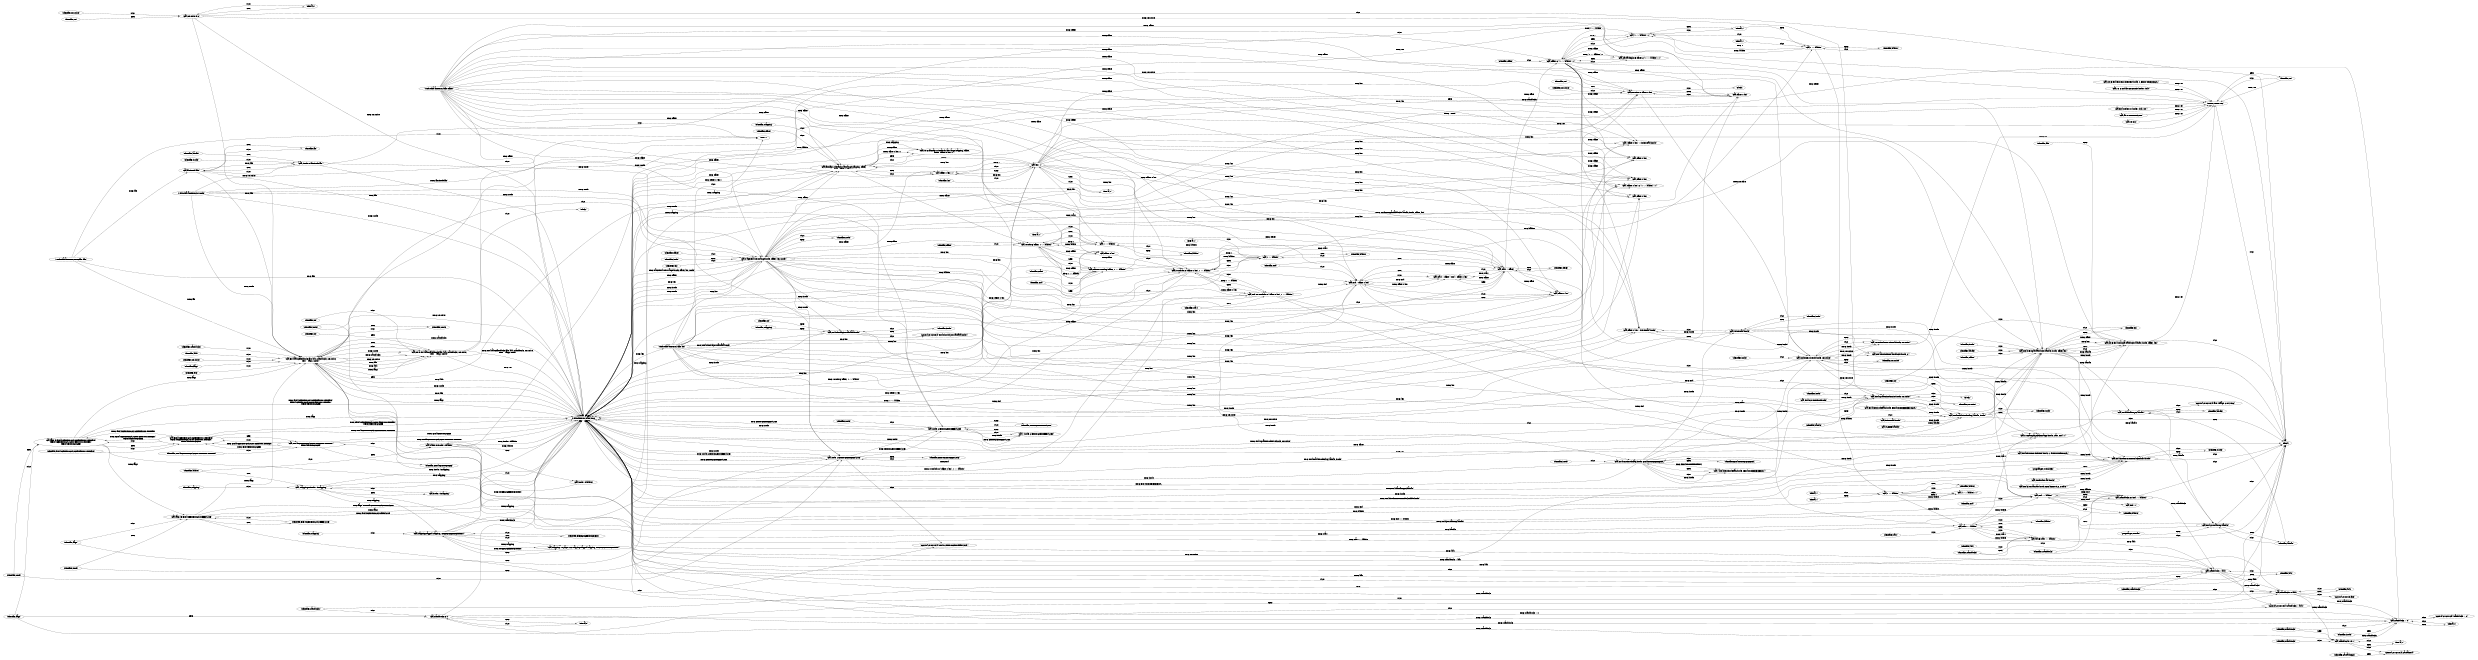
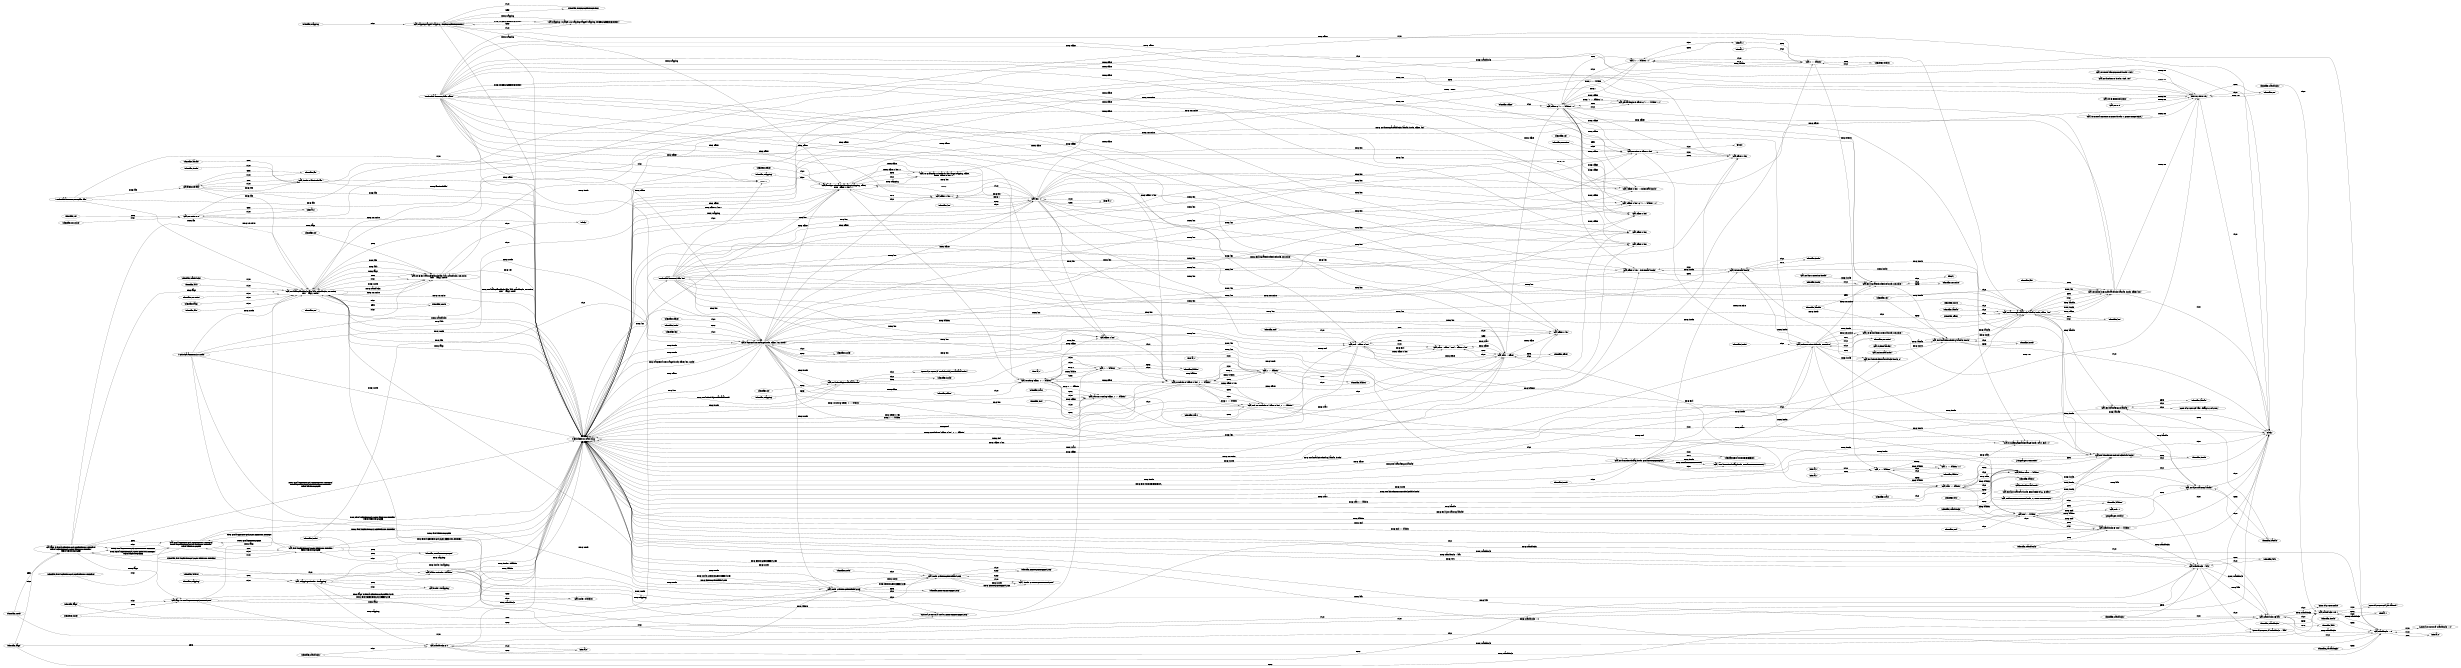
node "(Call,file = -EOPNOTSUPP)": label "(Call,file = -EOPNOTSUPP)" -> "(Call,ret = -EOPNOTSUPP)"
edge "(Call,trace_ext4_zero_range(inode, offset, len, mode))" -> "(Call,len - 1)": added, label "DDG: len"
node "(Call,inode_newsize_ok(inode, new_size))": label "(Call,inode_newsize_ok(inode, new_size))" -> "(Call,inode_newsize_ok(inode, test_size))"
node "(Call,ext4_set_inode_flag(inode, EXT4_INODE_EOFBLOCKS))": removed
edge "(Call,!(ext4_test_inode_flag(inode, EXT4_INODE_EXTENTS)))" -> "(Call,ext4_test_inode_flag(inode, EXT4_INODE_EXTENTS))": removed, label "CFG:"
edge "(Call,*mapping = inode->i_mapping)" -> "(Call,mapping_tagged(mapping, PAGECACHE_TAG_DIRTY))": now "(Call,*mapping = inode->i_mapping)" -> "(Call,max_blocks = 0)"
node "(Identifier,EXT4_GET_BLOCKS_KEEP_SIZE)": removed
edge "(Identifier,partial_begin)" -> "(ControlStructure,if (partial_end))": now "(Identifier,partial_begin)" -> "(Call,max_blocks > 0)"
